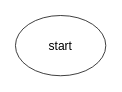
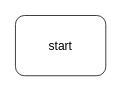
node "start": shape ellipse -> rounded rectangle
